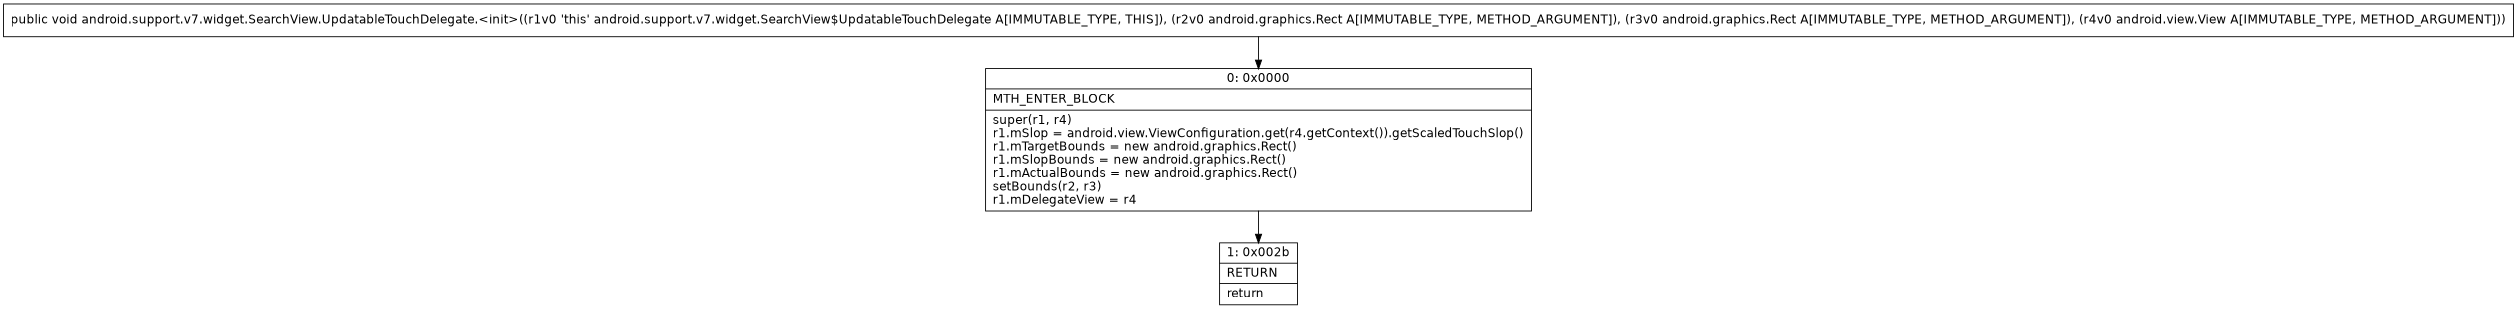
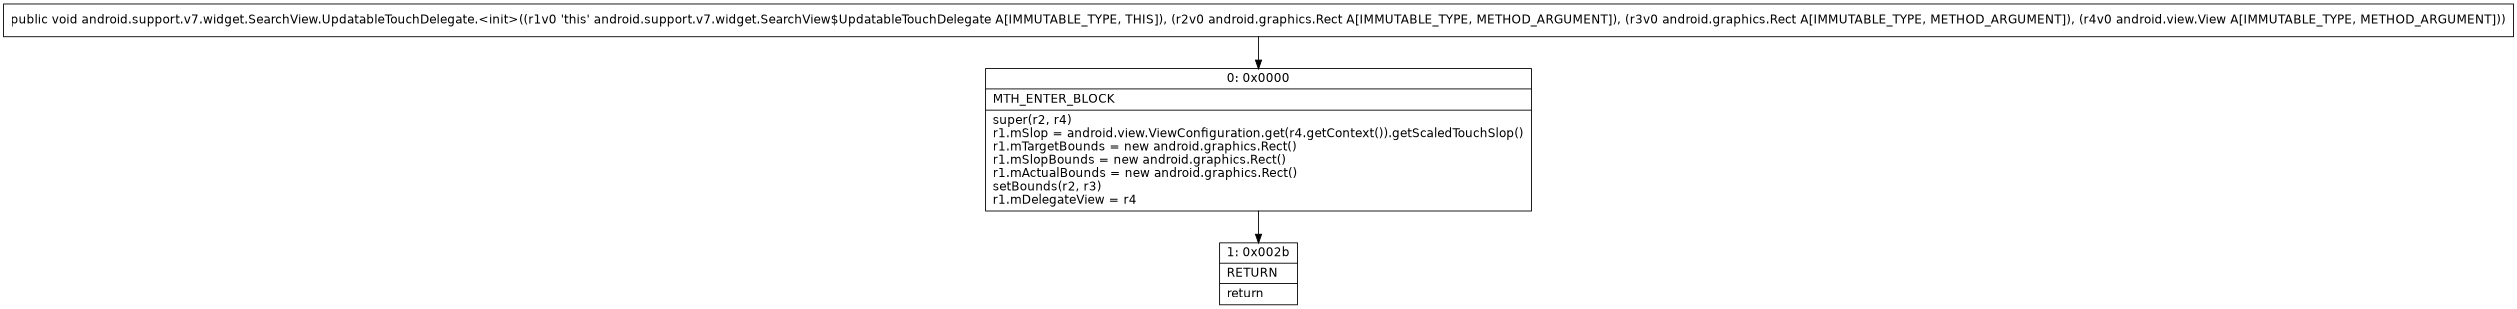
node "0: 0x0000": text "super(r1, r4)" -> "super(r2, r4)"
